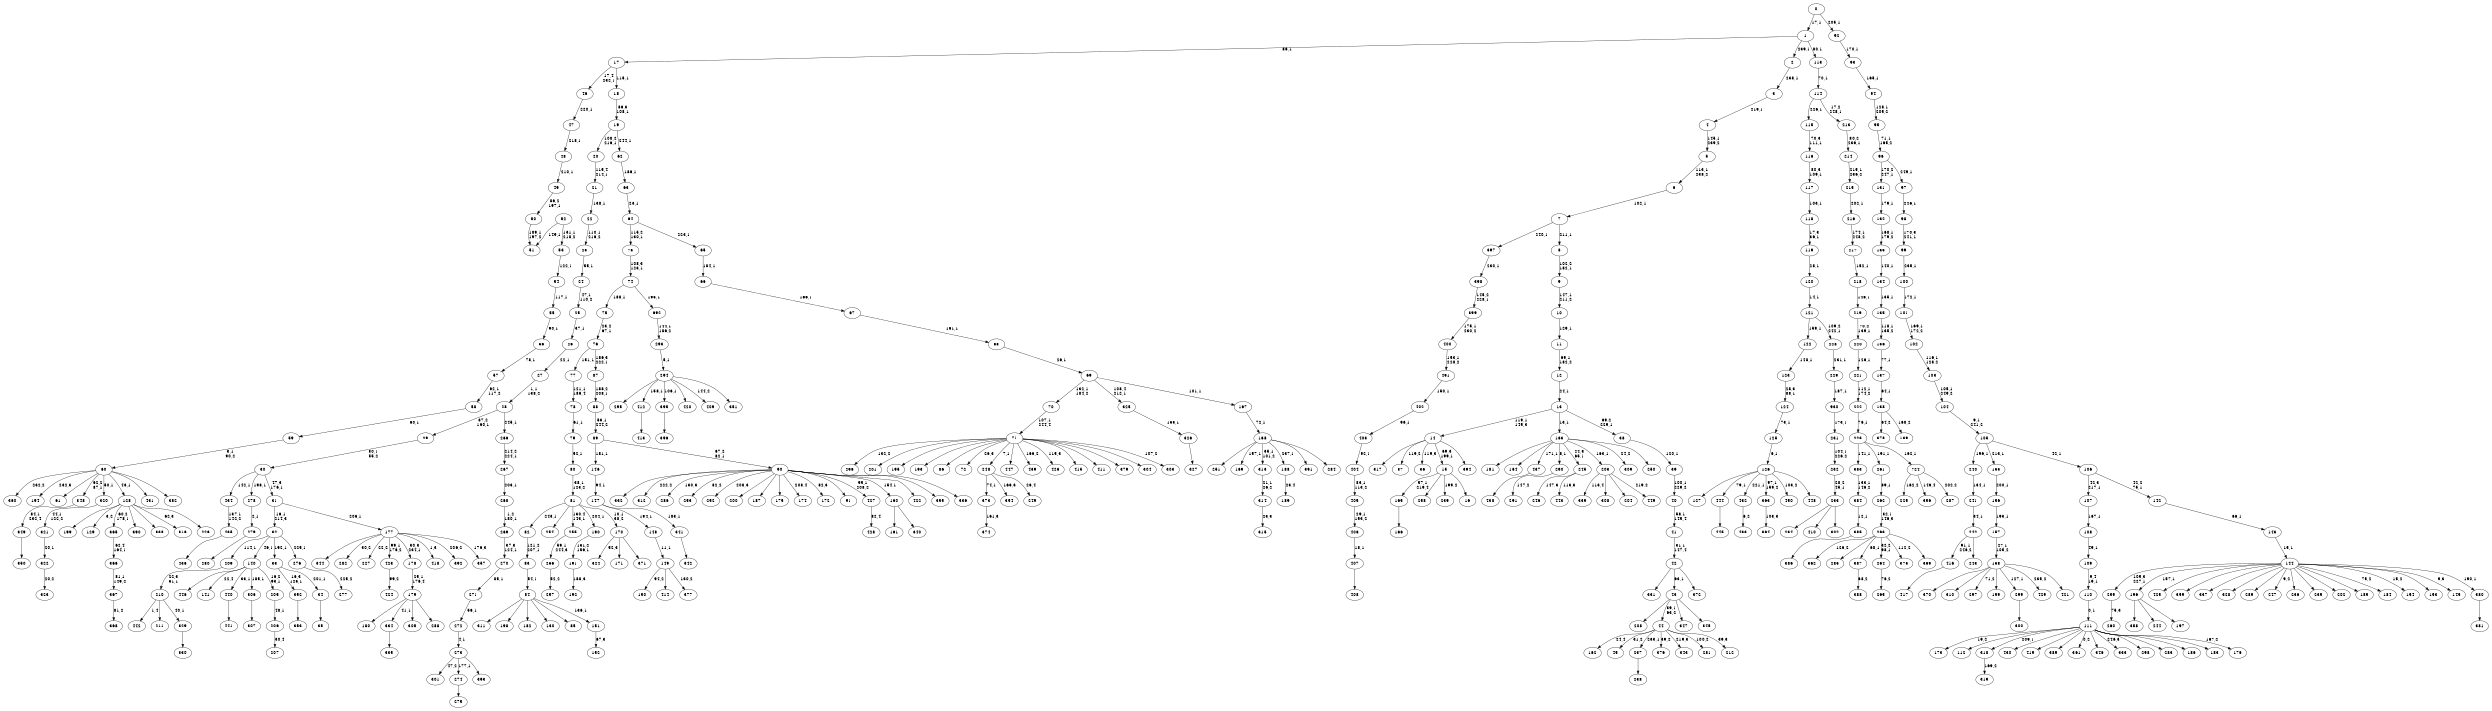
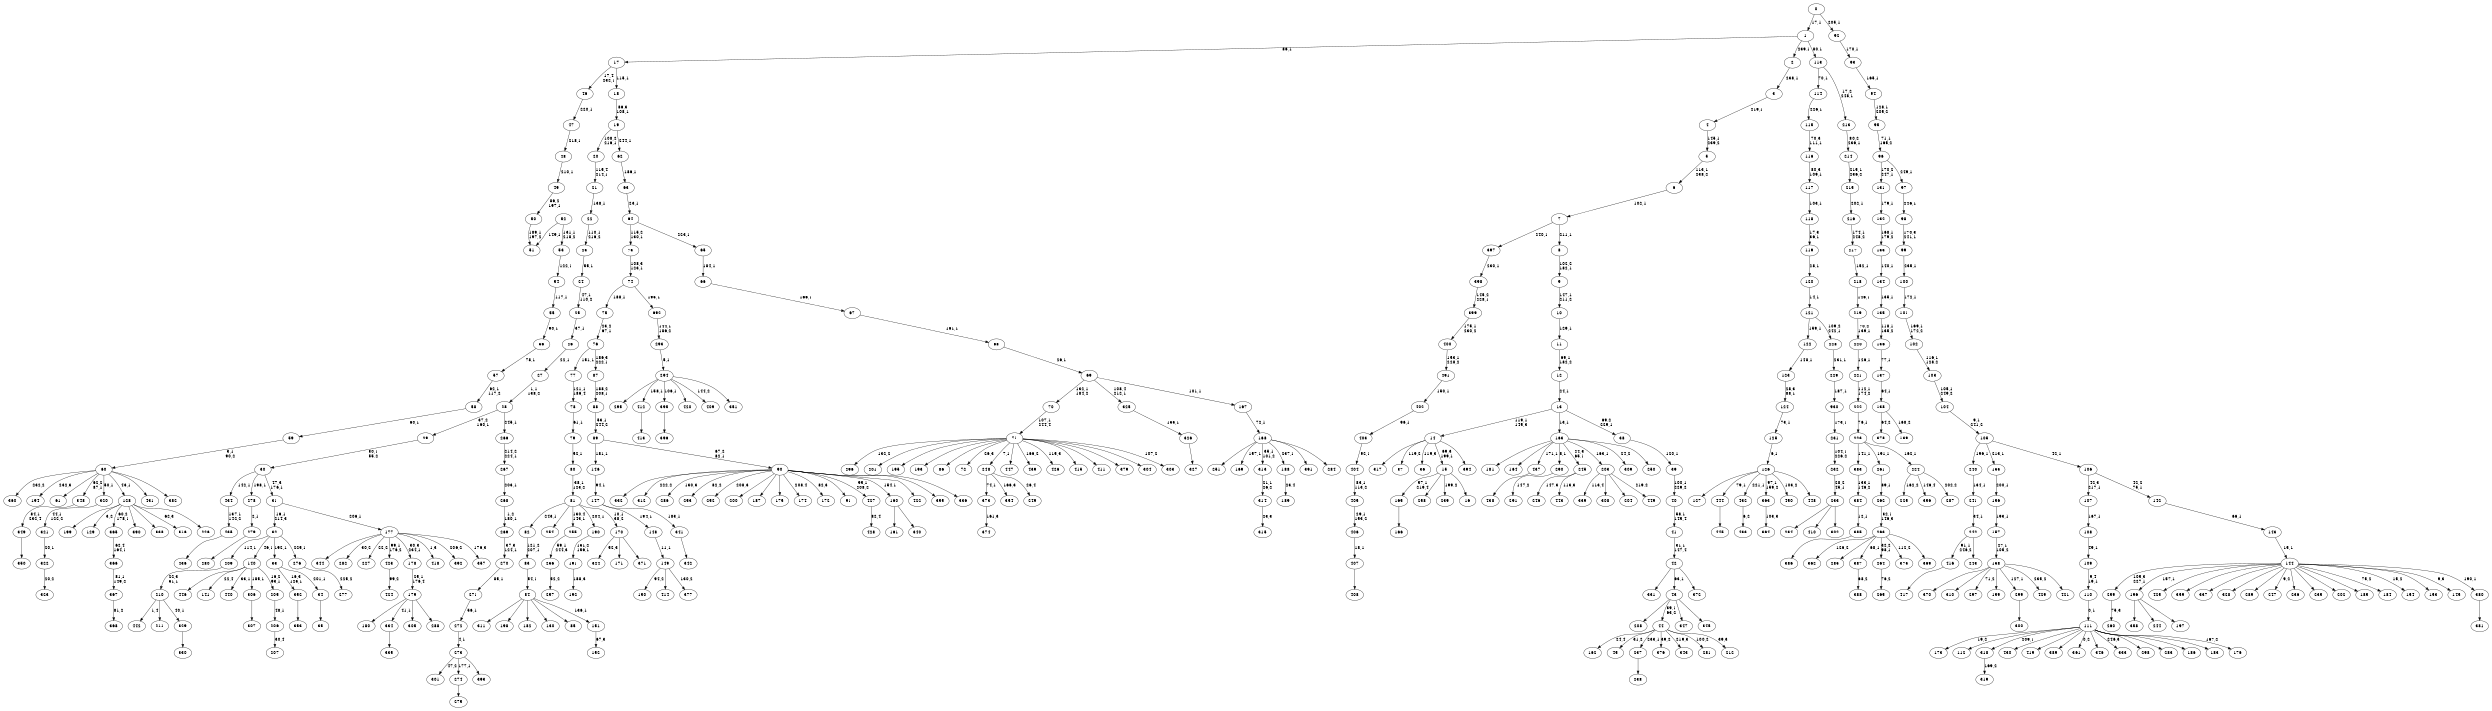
edge "114" -> "213": now "113" -> "213"
node "724": label "724" -> "224"
node "441": removed
